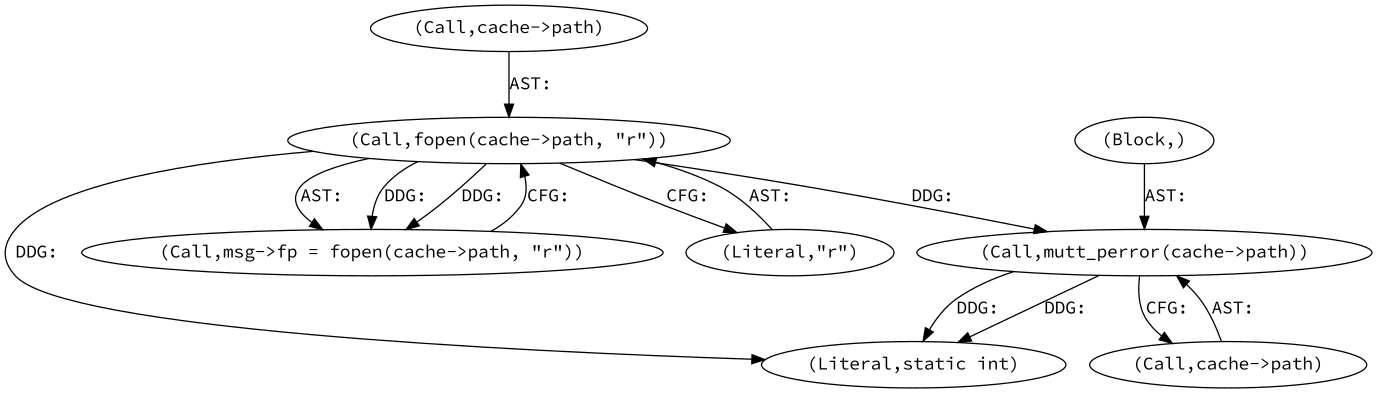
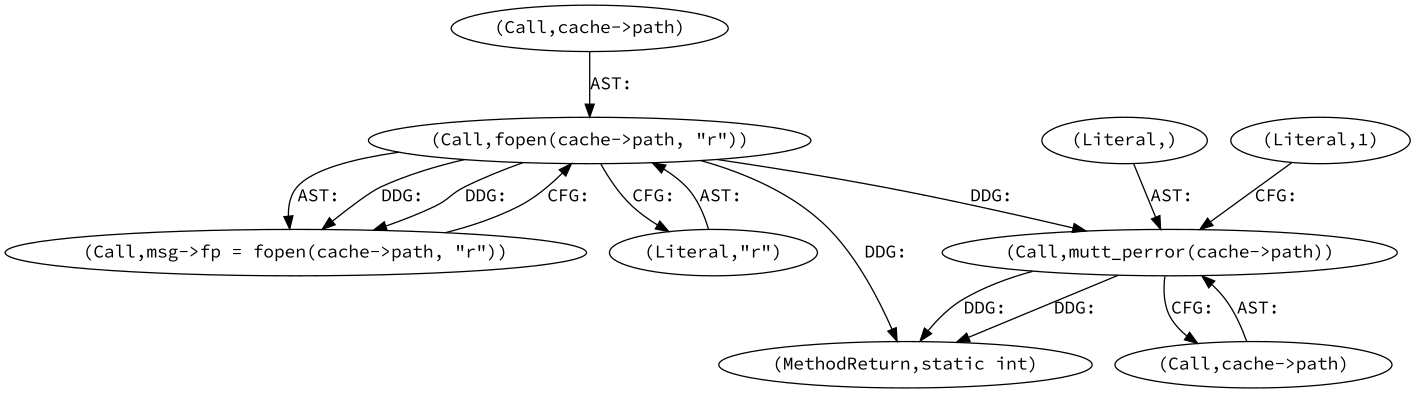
node "(Block,)": label "(Block,)" -> "(Literal,)"
node "(Literal,1)": added
node "(Literal,static int)": label "(Literal,static int)" -> "(MethodReturn,static int)"
